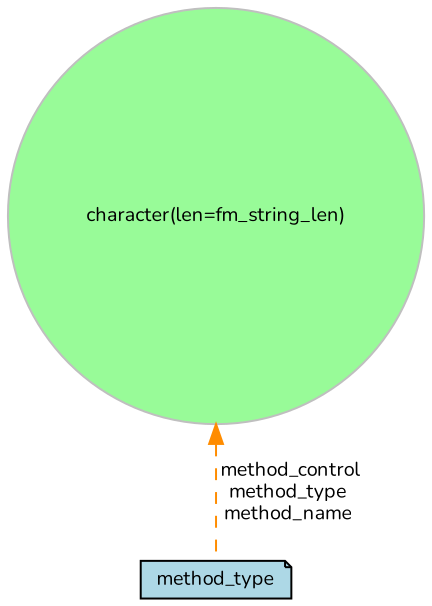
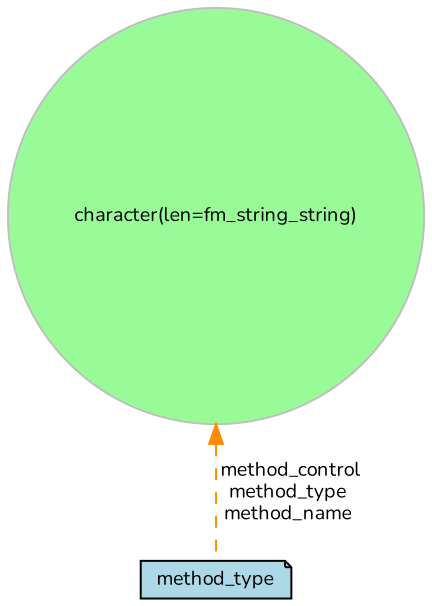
node "character(len=fm_string_len)": label "character(len=fm_string_len)" -> "character(len=fm_string_string)"
